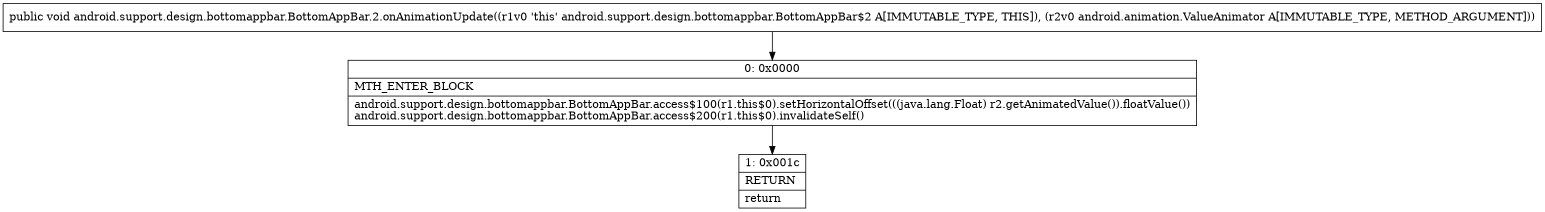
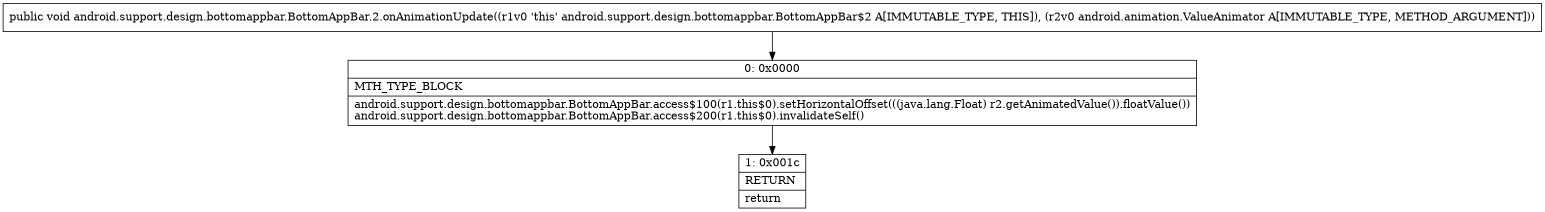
node "0: 0x0000": text "MTH_ENTER_BLOCK" -> "MTH_TYPE_BLOCK"
